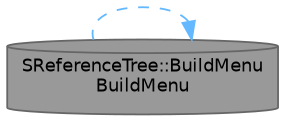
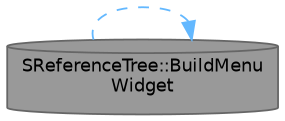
node "SReferenceTree::BuildMenu BuildMenu": label "SReferenceTree::BuildMenu BuildMenu" -> "SReferenceTree::BuildMenu Widget"
